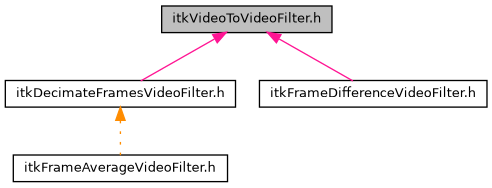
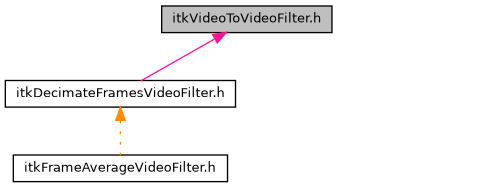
node "itkFrameDifferenceVideoFilter.h": removed
